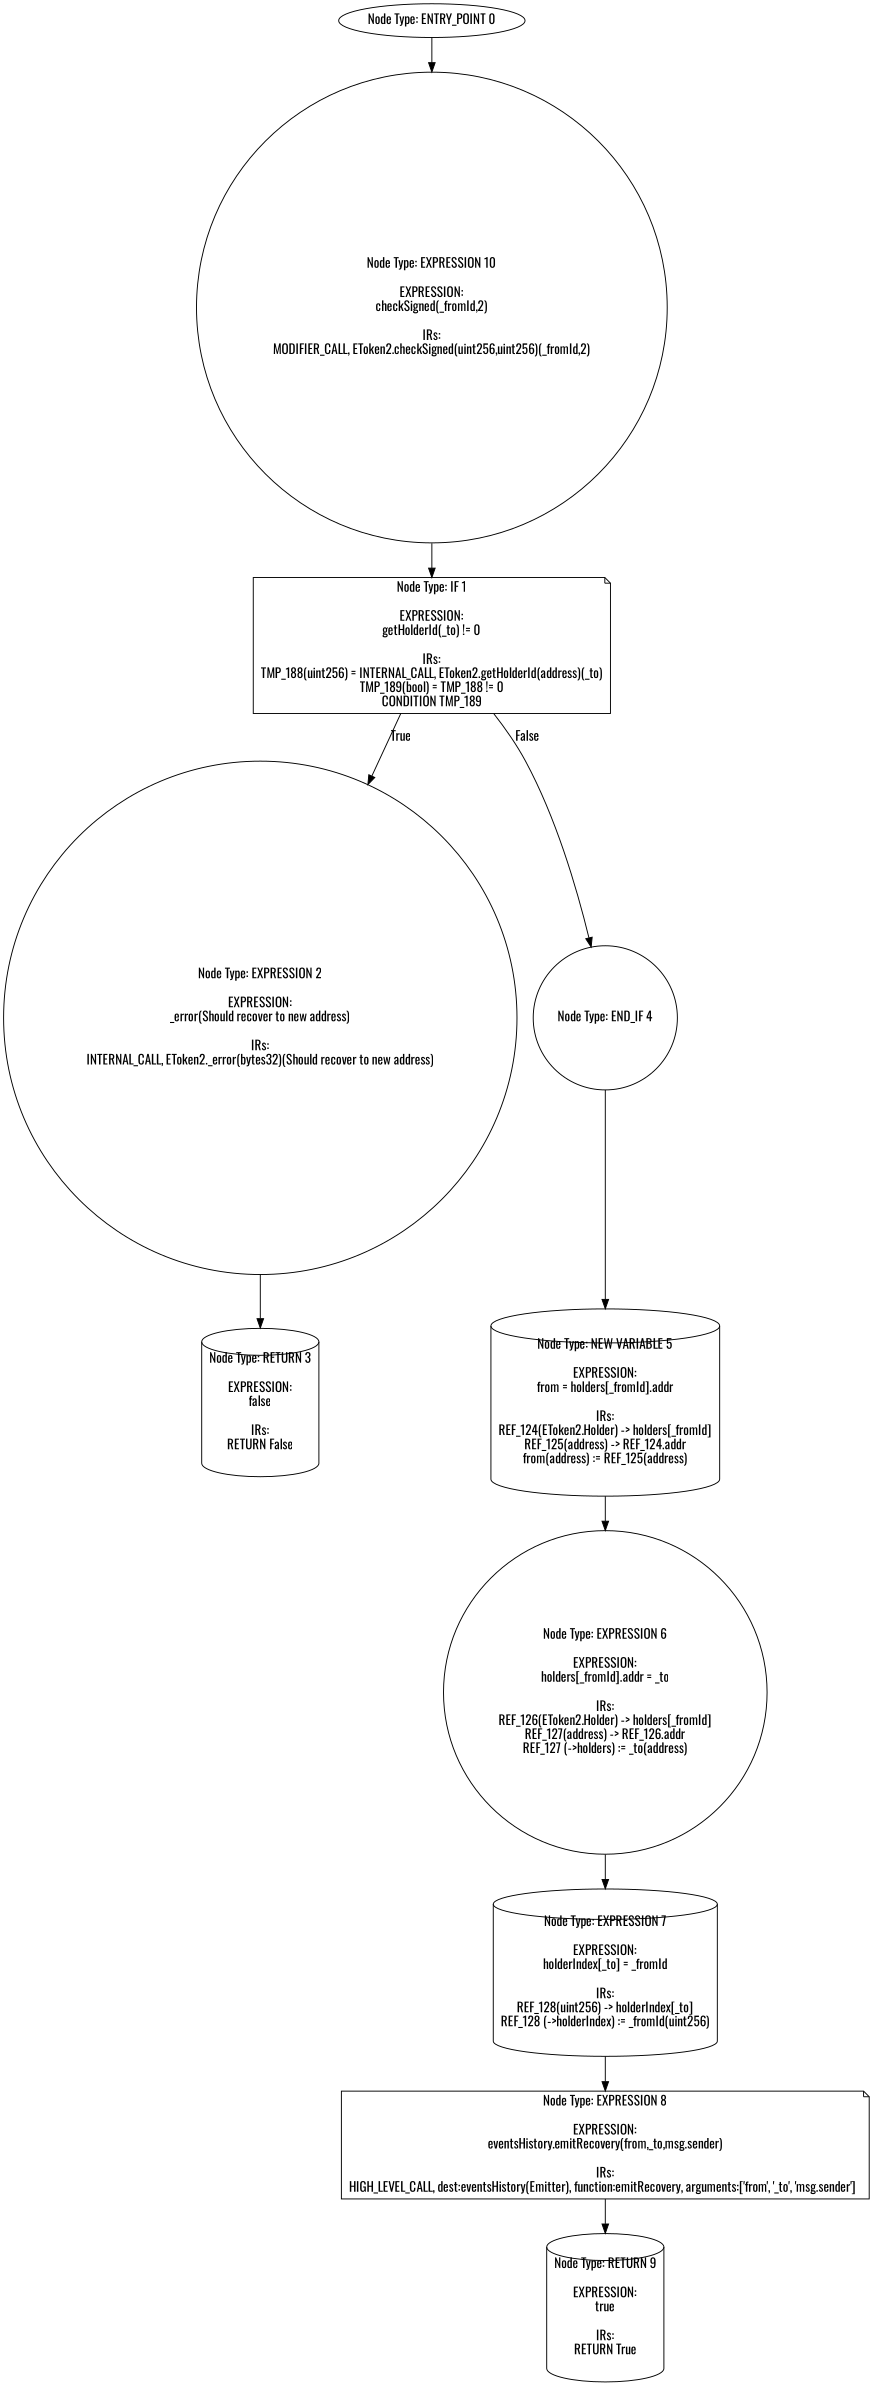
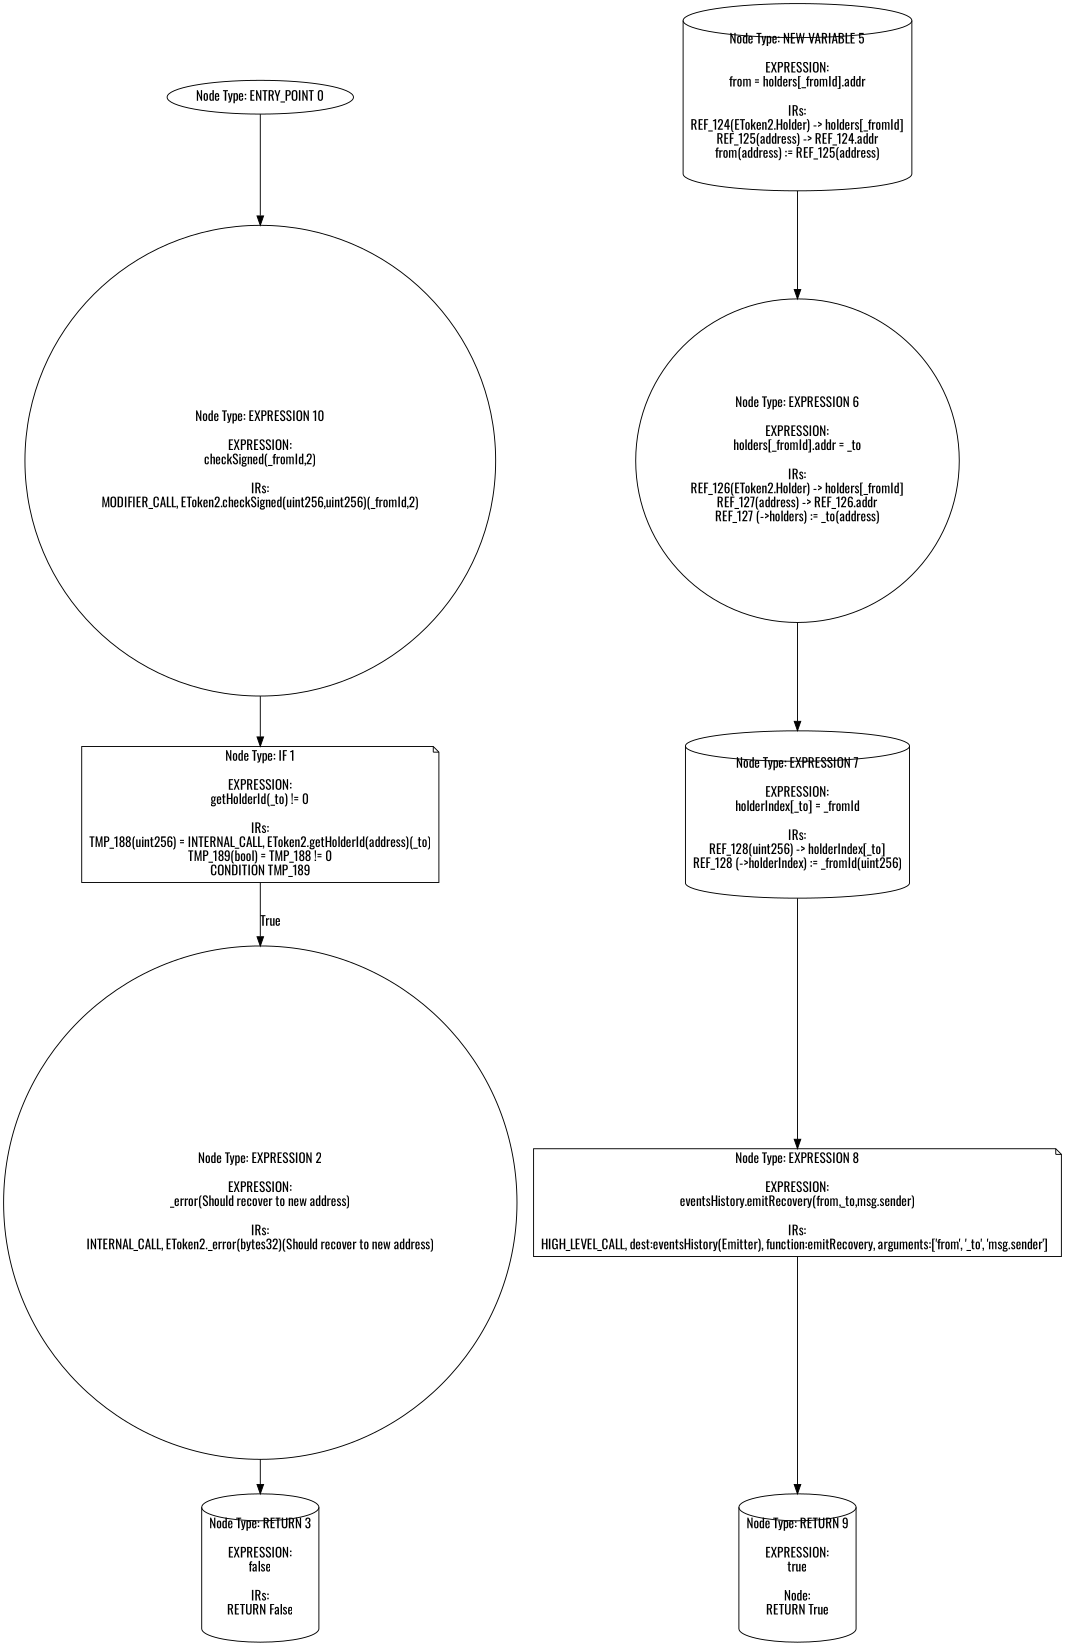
node "Node Type: END_IF 4": removed
node "Node Type: RETURN 9 EXPRESSION: true IRs: RETURN True": label "Node Type: RETURN 9 EXPRESSION: true IRs: RETURN True" -> "Node Type: RETURN 9 EXPRESSION: true Node: RETURN True"
